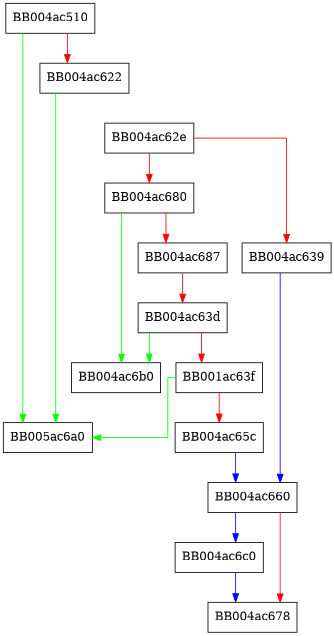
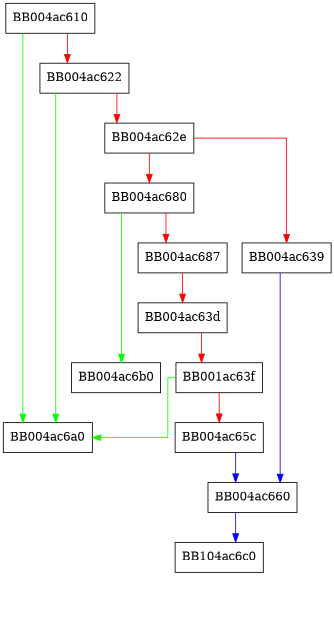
node "BB004ac510": label "BB004ac510" -> "BB004ac610"
edge "BB004ac622" -> "BB004ac62e": added
edge "BB004ac63d" -> "BB004ac6b0": removed
node "BB005ac6a0": label "BB005ac6a0" -> "BB004ac6a0"
node "BB004ac6c0": label "BB004ac6c0" -> "BB104ac6c0"
node "BB004ac678": removed
